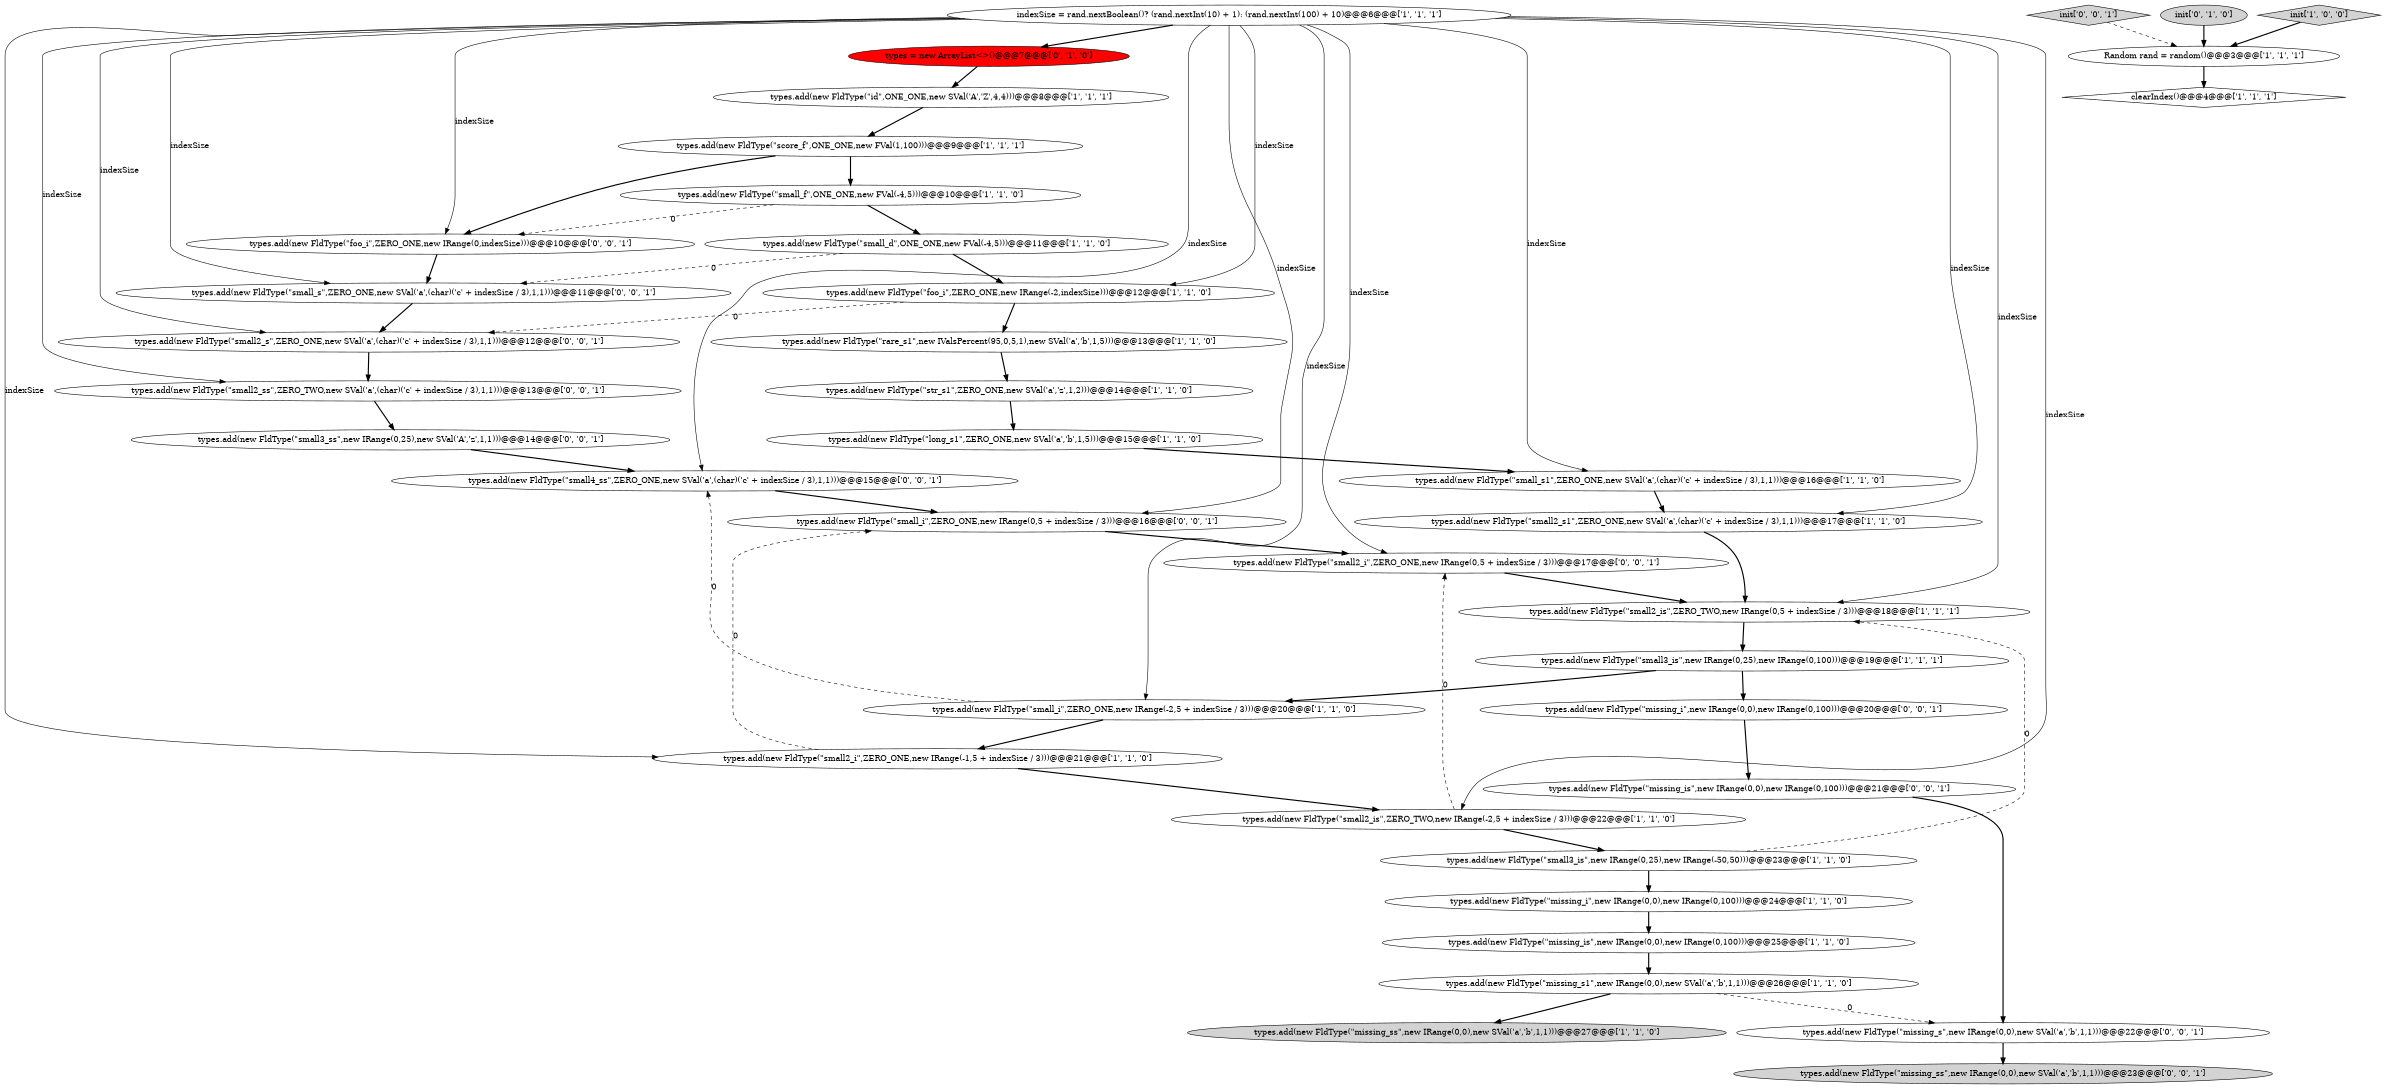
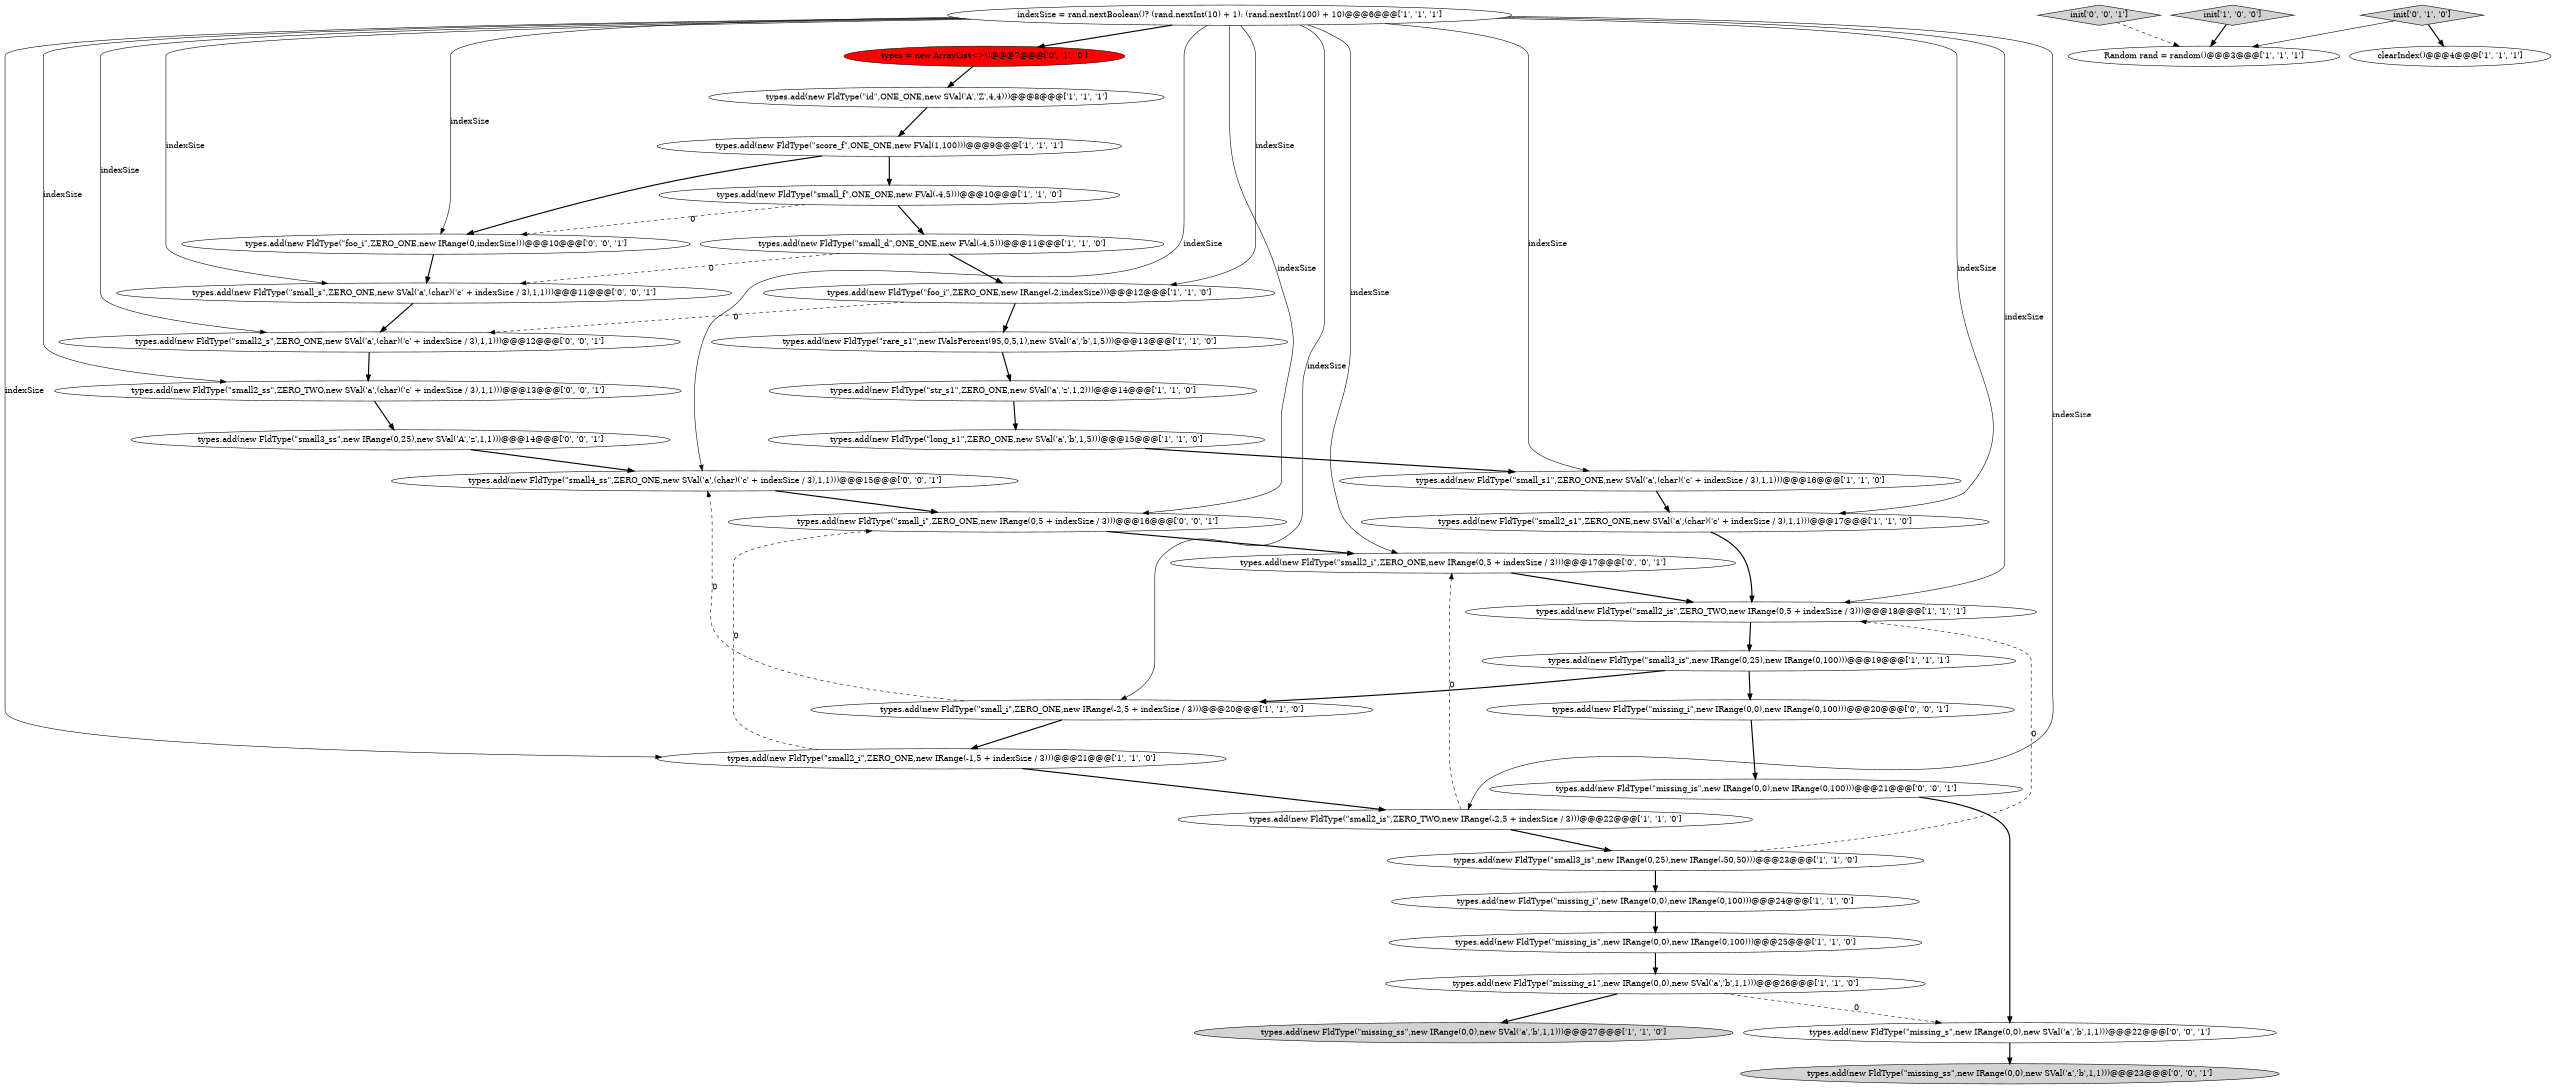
node "init['0', '1', '0']": shape ellipse -> diamond
edge "init['0', '1', '0']" -> "Random rand = random()@@@3@@@['1', '1', '1']": style bold -> solid
edge "Random rand = random()@@@3@@@['1', '1', '1']" -> "clearIndex()@@@4@@@['1', '1', '1']": now "init['0', '1', '0']" -> "clearIndex()@@@4@@@['1', '1', '1']"
node "clearIndex()@@@4@@@['1', '1', '1']": shape diamond -> ellipse
